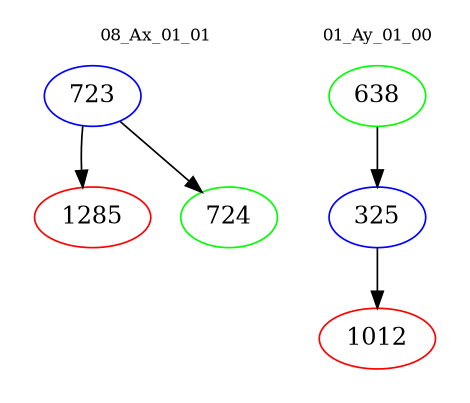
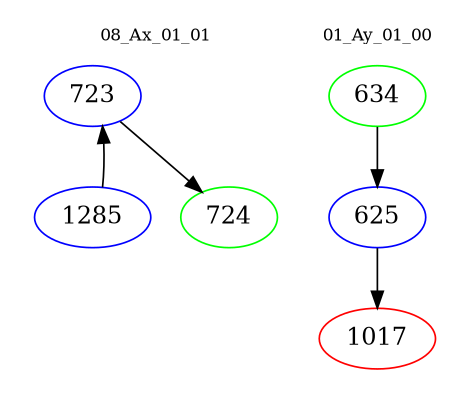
node "638": label "638" -> "634"
edge "723" -> "1285": reversed
node "1285": color red -> blue
node "325": label "325" -> "625"
node "1012": label "1012" -> "1017"
